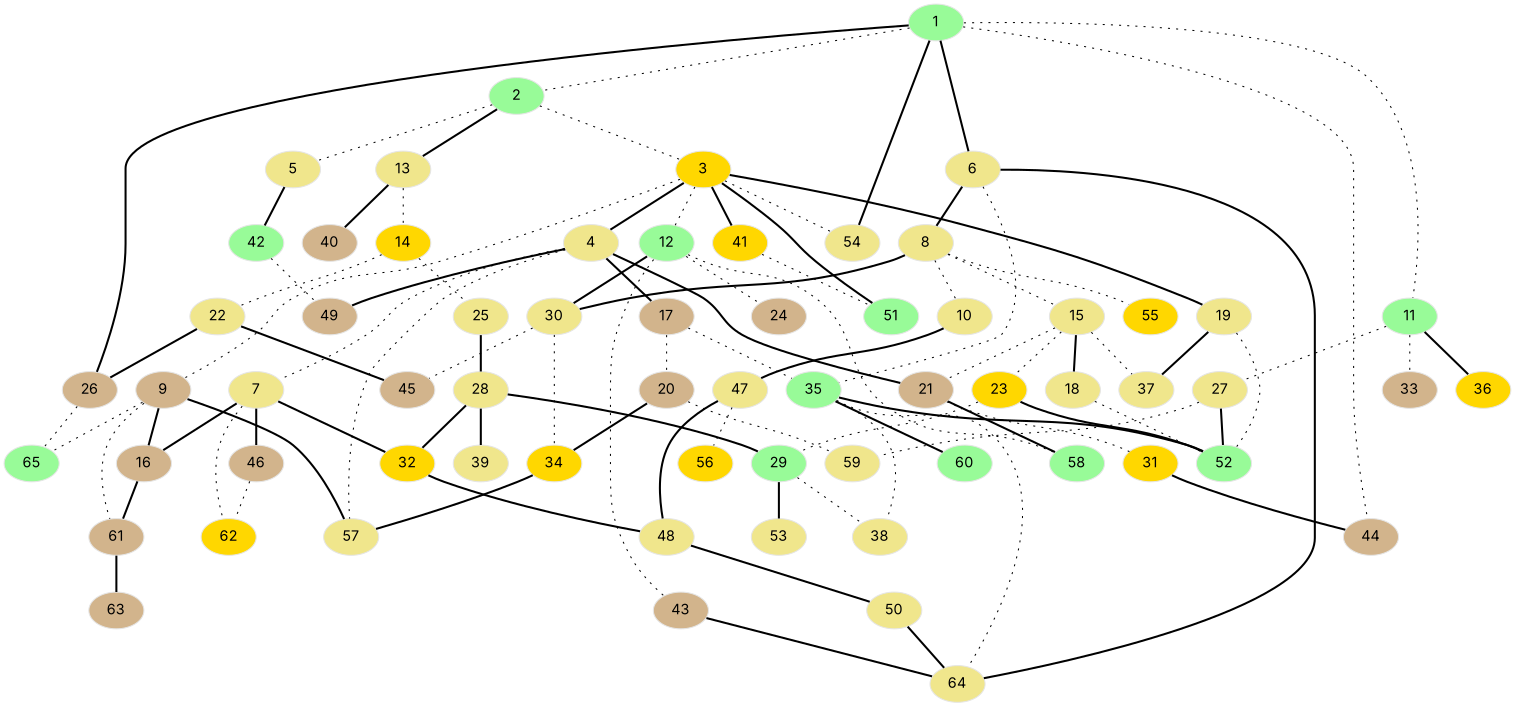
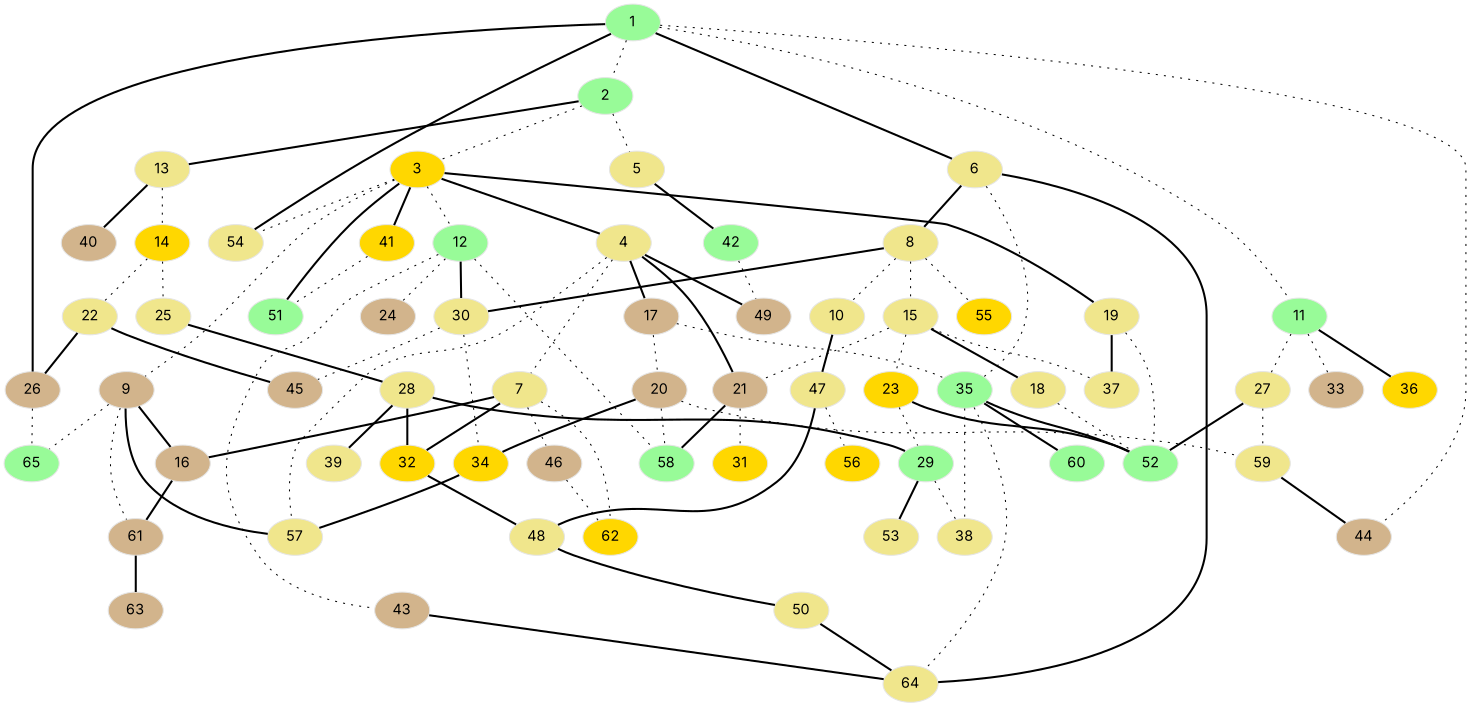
edge "20" -- "58": added
edge "7" -- "46": style bold -> dotted
edge "31" -- "44": now "59" -- "44"
